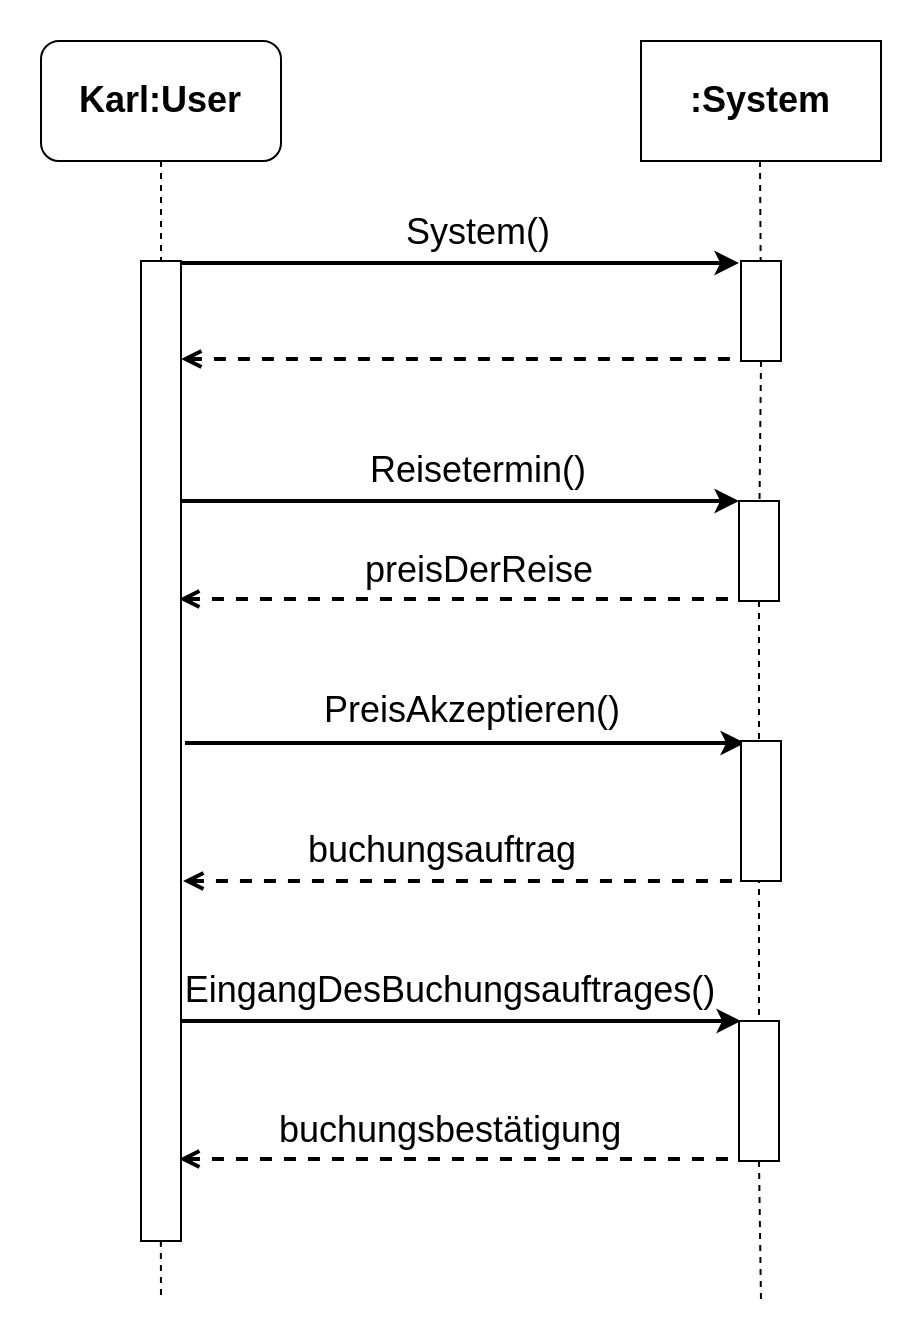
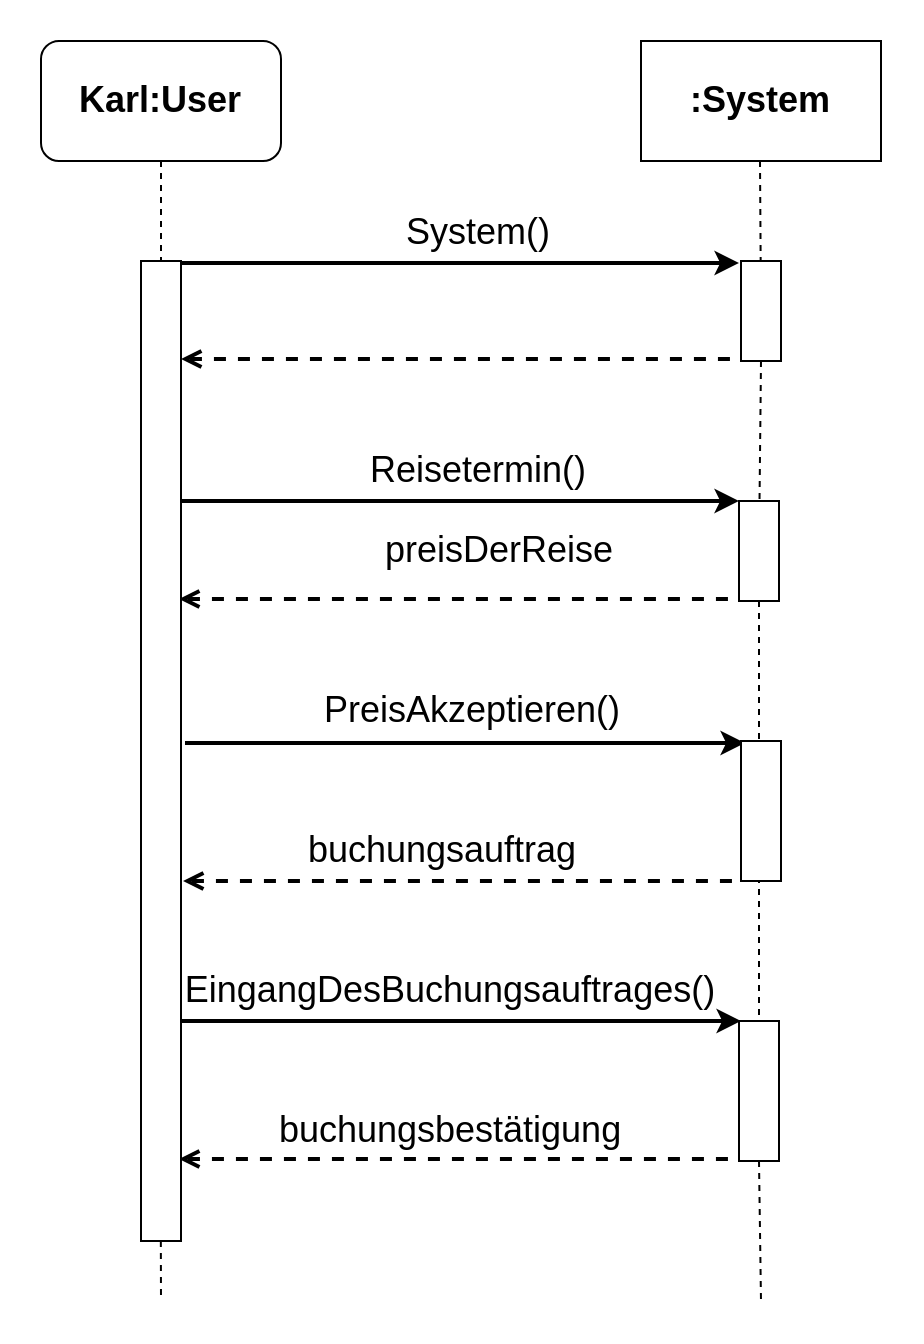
node "preisDerReise": moved (479, 571) -> (499, 551)
